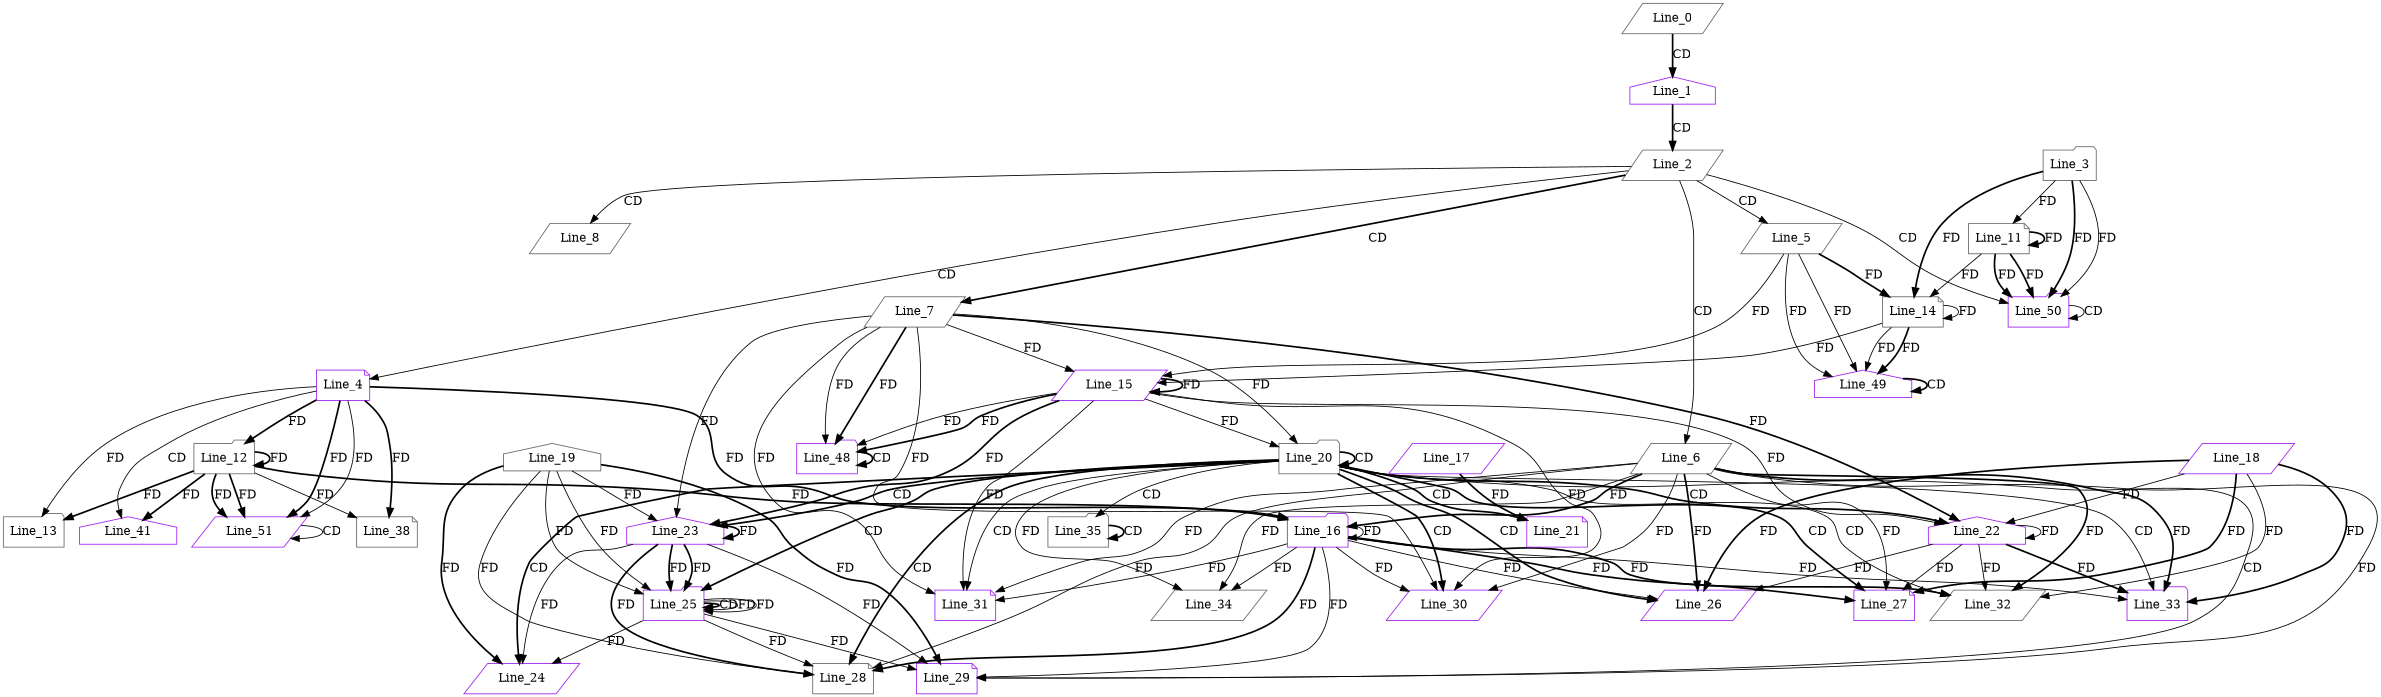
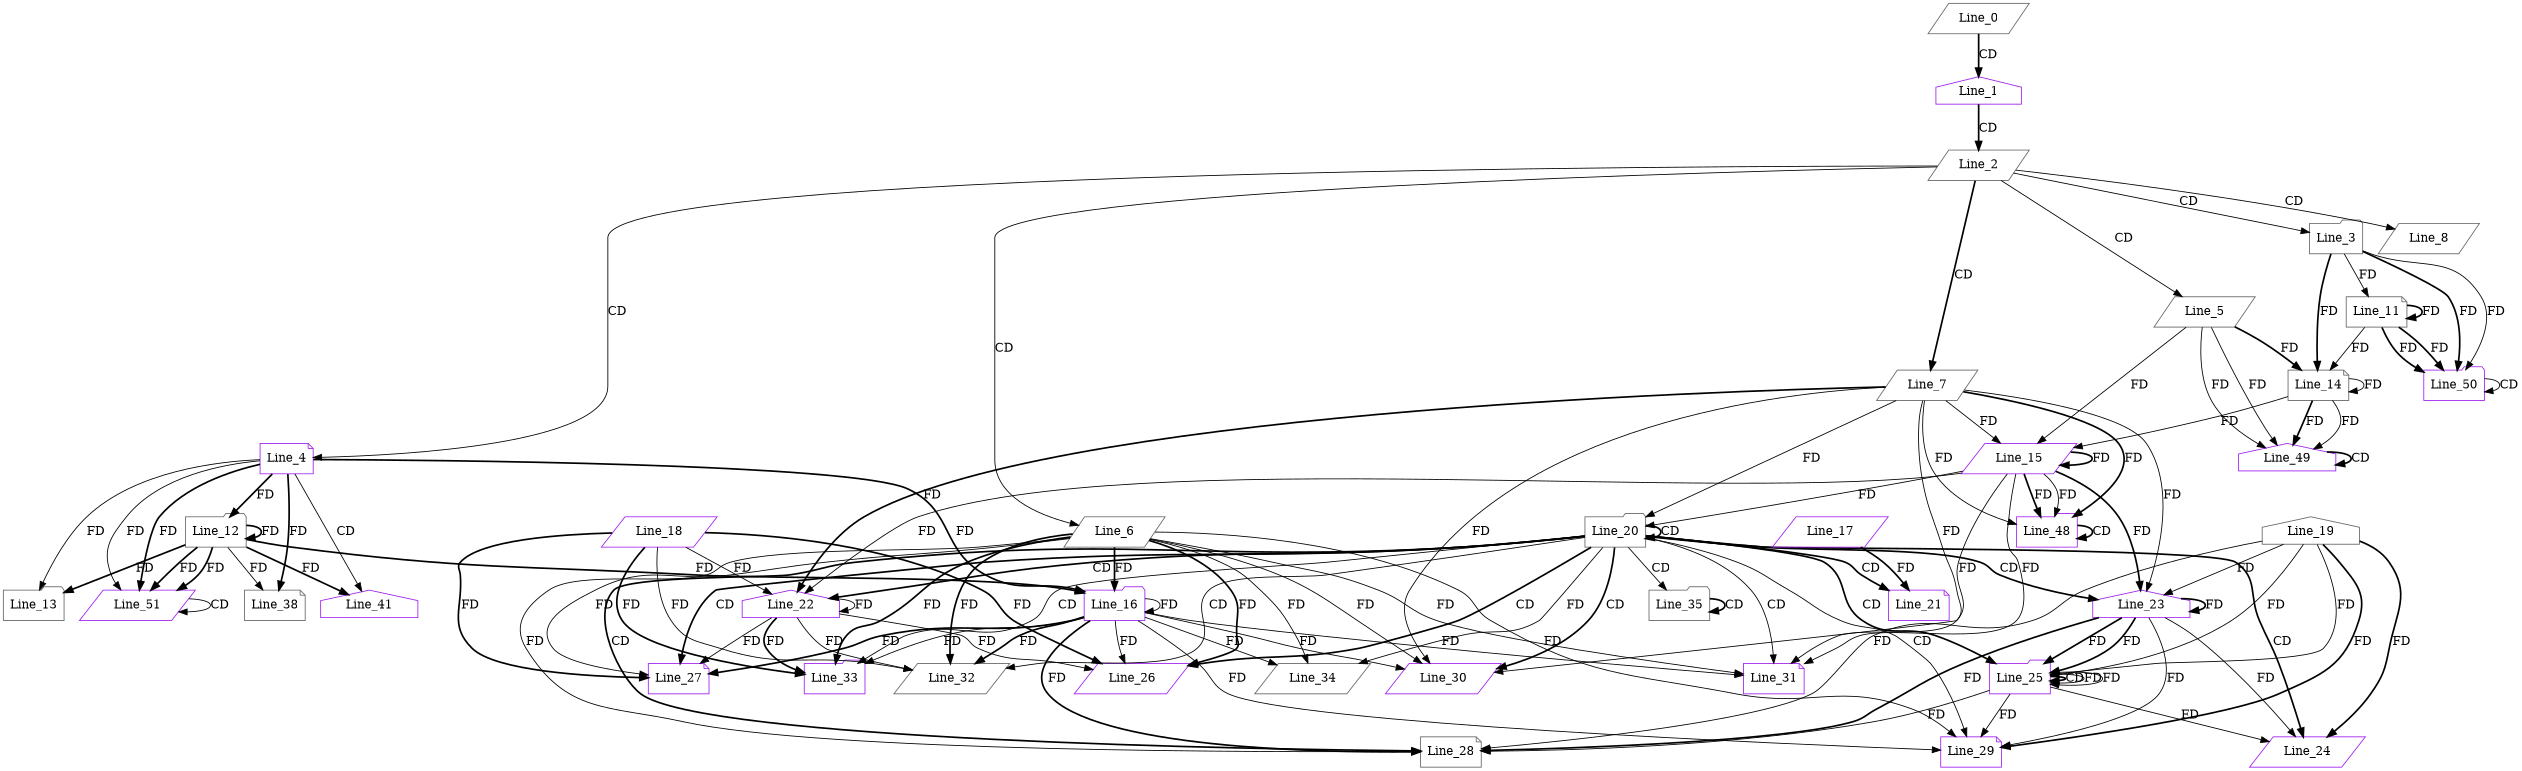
edge "Line_2" -> "Line_50": now "Line_2" -> "Line_3"
